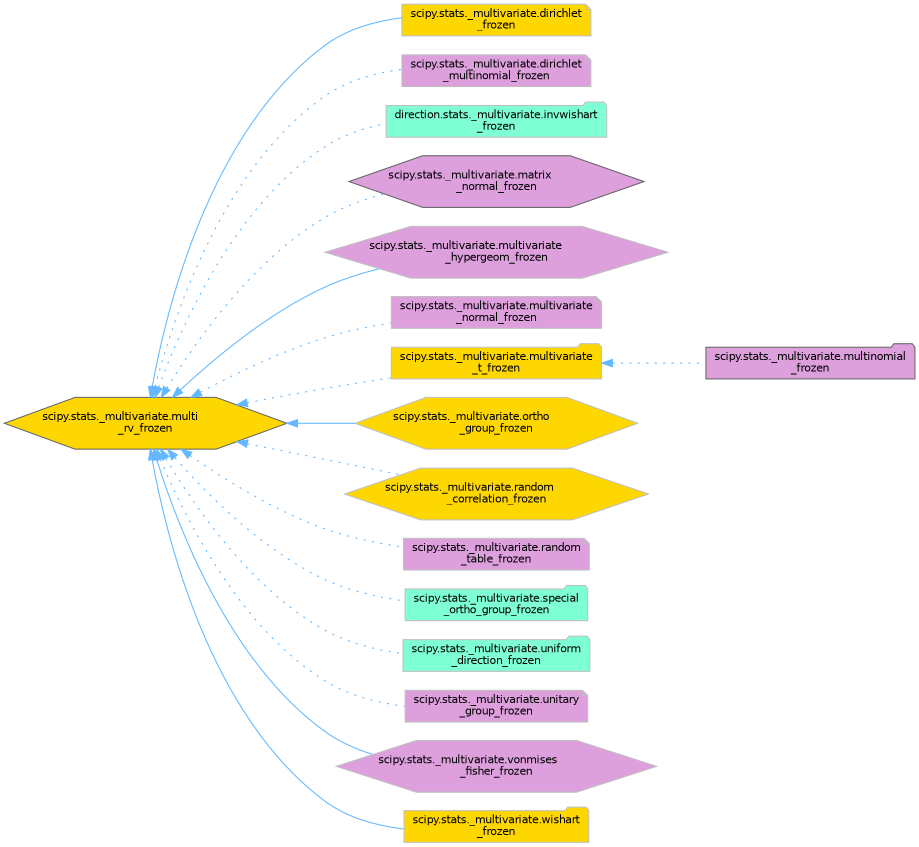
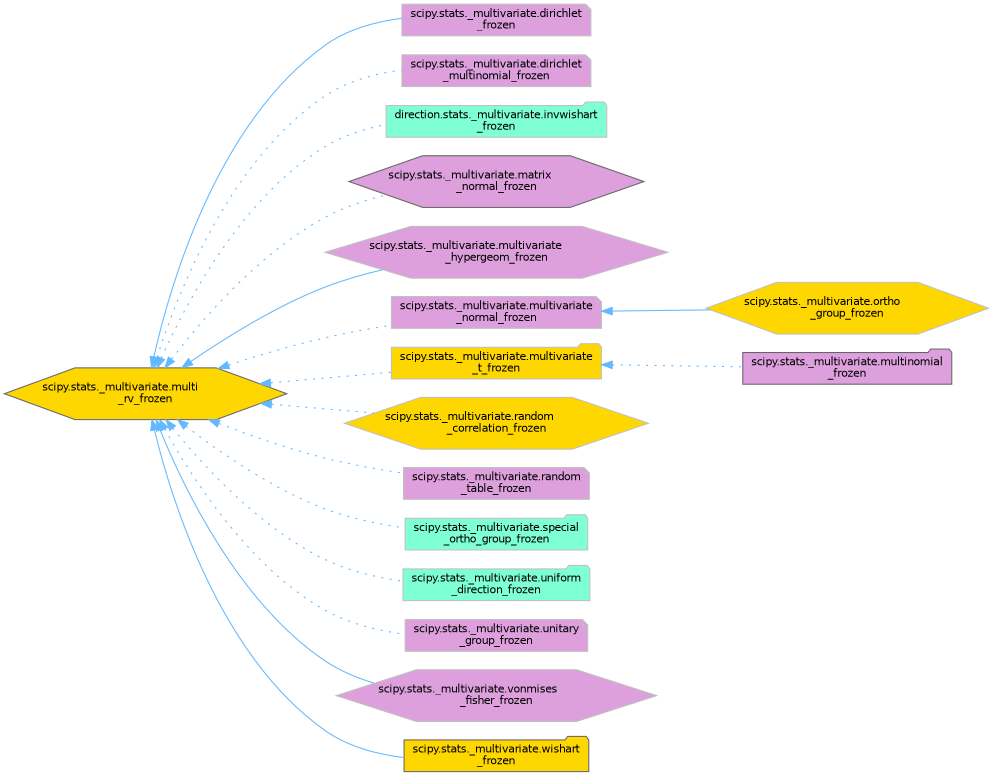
node "scipy.stats._multivariate.dirichlet _frozen": fillcolor gold -> plum
edge "scipy.stats._multivariate.ortho _group_frozen" -> "scipy.stats._multivariate.multi _rv_frozen": now "scipy.stats._multivariate.ortho _group_frozen" -> "scipy.stats._multivariate.multivariate _normal_frozen"
node "scipy.stats._multivariate.wishart _frozen": color grey75 -> gray40
